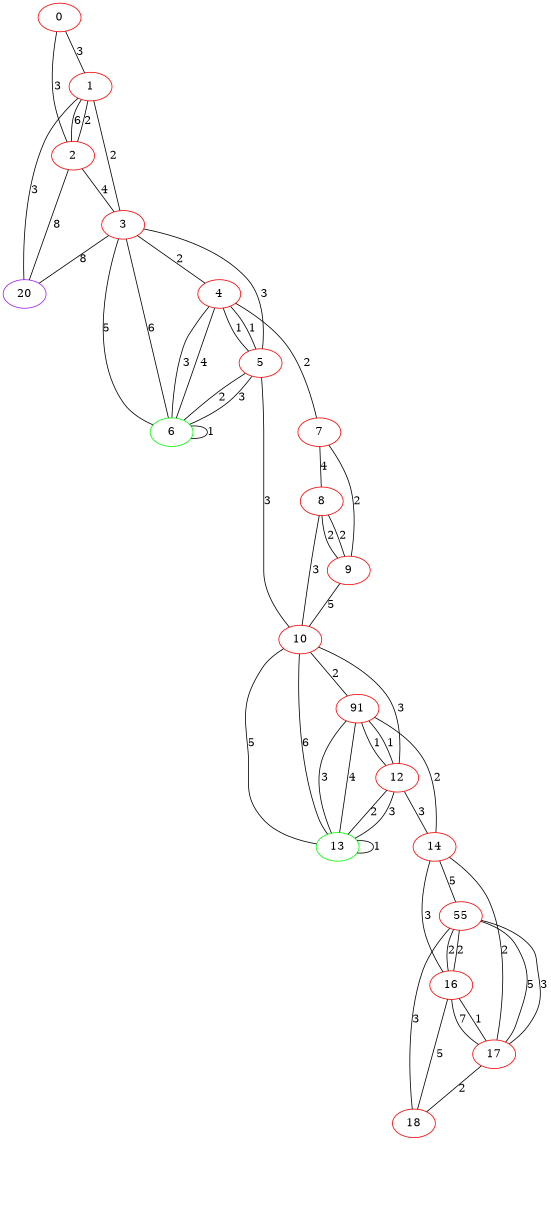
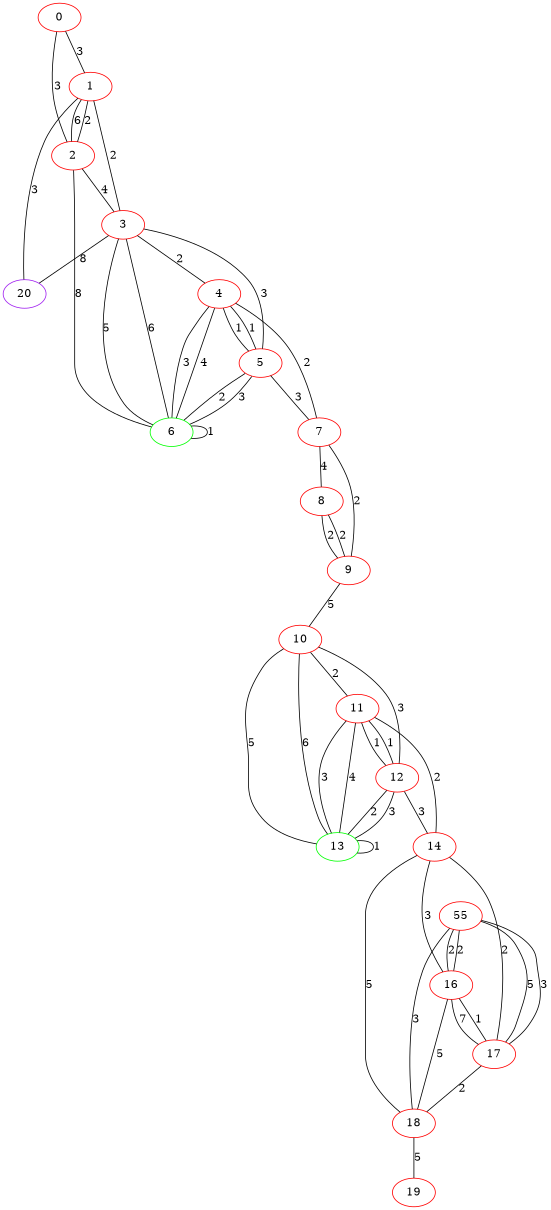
edge "2" -- "20": now "2" -- "6"
edge "5" -- "10": now "5" -- "7"
edge "8" -- "10": removed, label "3"
node "91": label "91" -> "11"
edge "14" -- "55": now "14" -- "18"
node "19": added
